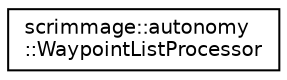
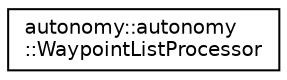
node "scrimmage::autonomy ::WaypointListProcessor": label "scrimmage::autonomy ::WaypointListProcessor" -> "autonomy::autonomy ::WaypointListProcessor"
